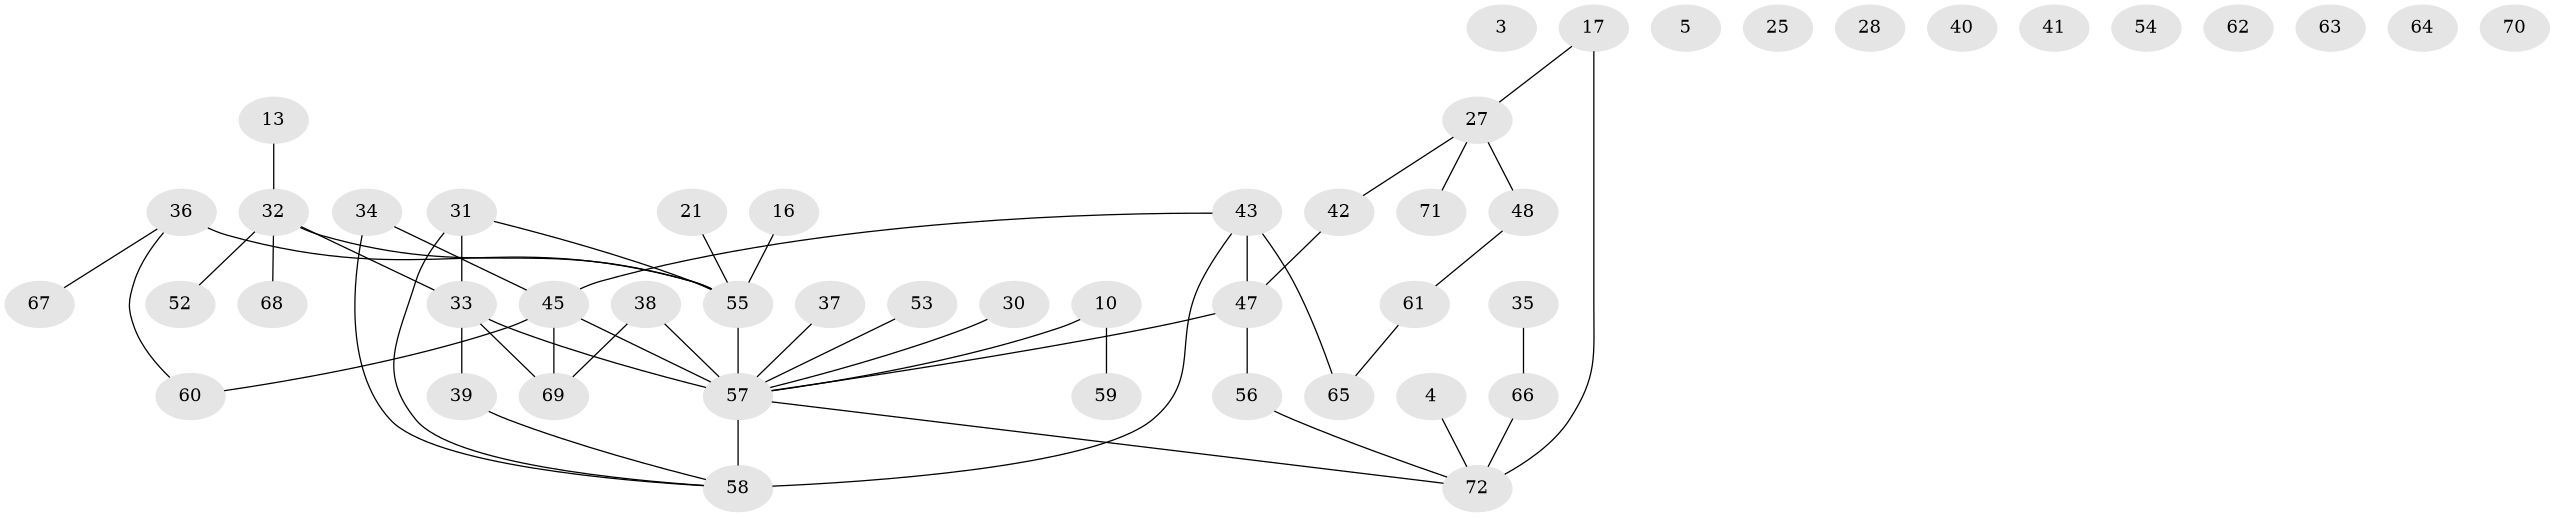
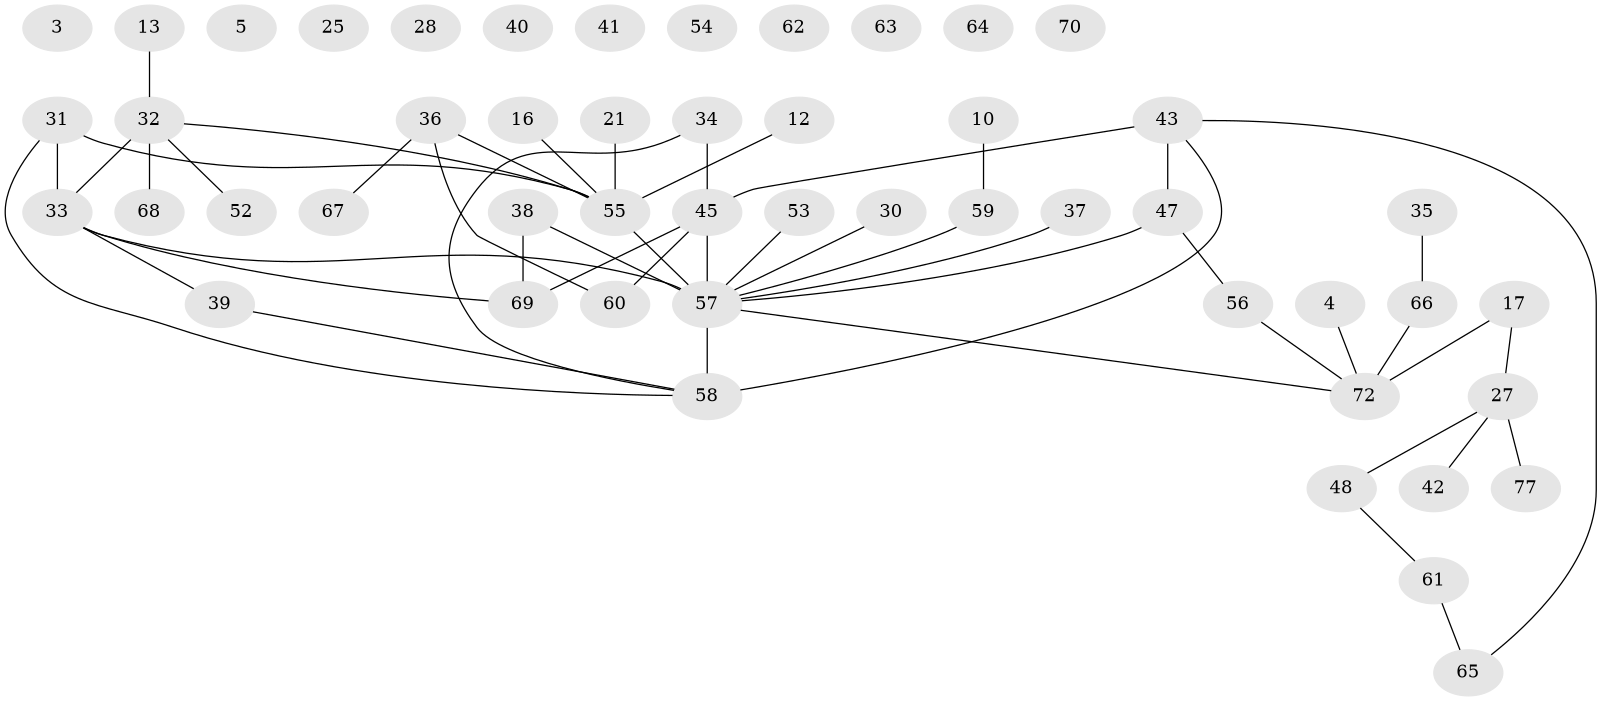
node "12": added
node "71": label "71" -> "77"
edge "42" -- "47": removed
edge "10" -- "57": now "59" -- "57"
